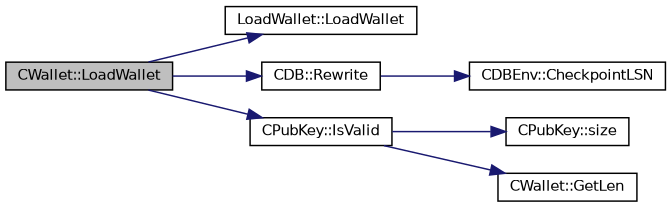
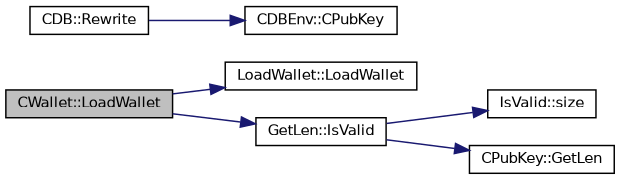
edge "CWallet::LoadWallet" -> "CDB::Rewrite": removed
node "CDBEnv::CheckpointLSN": label "CDBEnv::CheckpointLSN" -> "CDBEnv::CPubKey"
node "CPubKey::IsValid": label "CPubKey::IsValid" -> "GetLen::IsValid"
node "CPubKey::size": label "CPubKey::size" -> "IsValid::size"
node "CWallet::GetLen": label "CWallet::GetLen" -> "CPubKey::GetLen"
